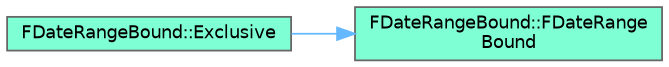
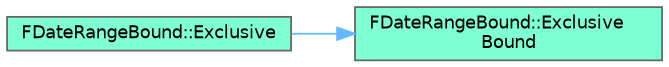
node "FDateRangeBound::FDateRange Bound": label "FDateRangeBound::FDateRange Bound" -> "FDateRangeBound::Exclusive Bound"
